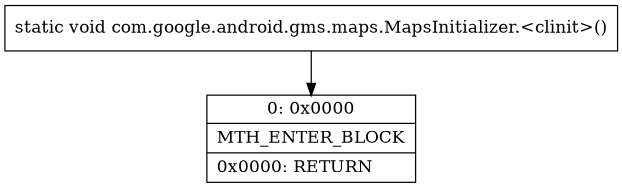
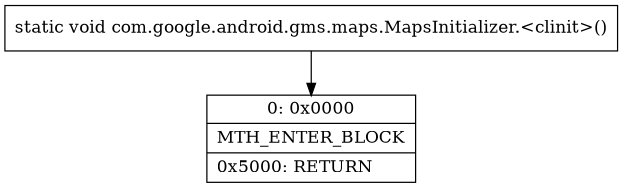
node "0: 0x0000": text "0x0000: RETURN" -> "0x5000: RETURN"
